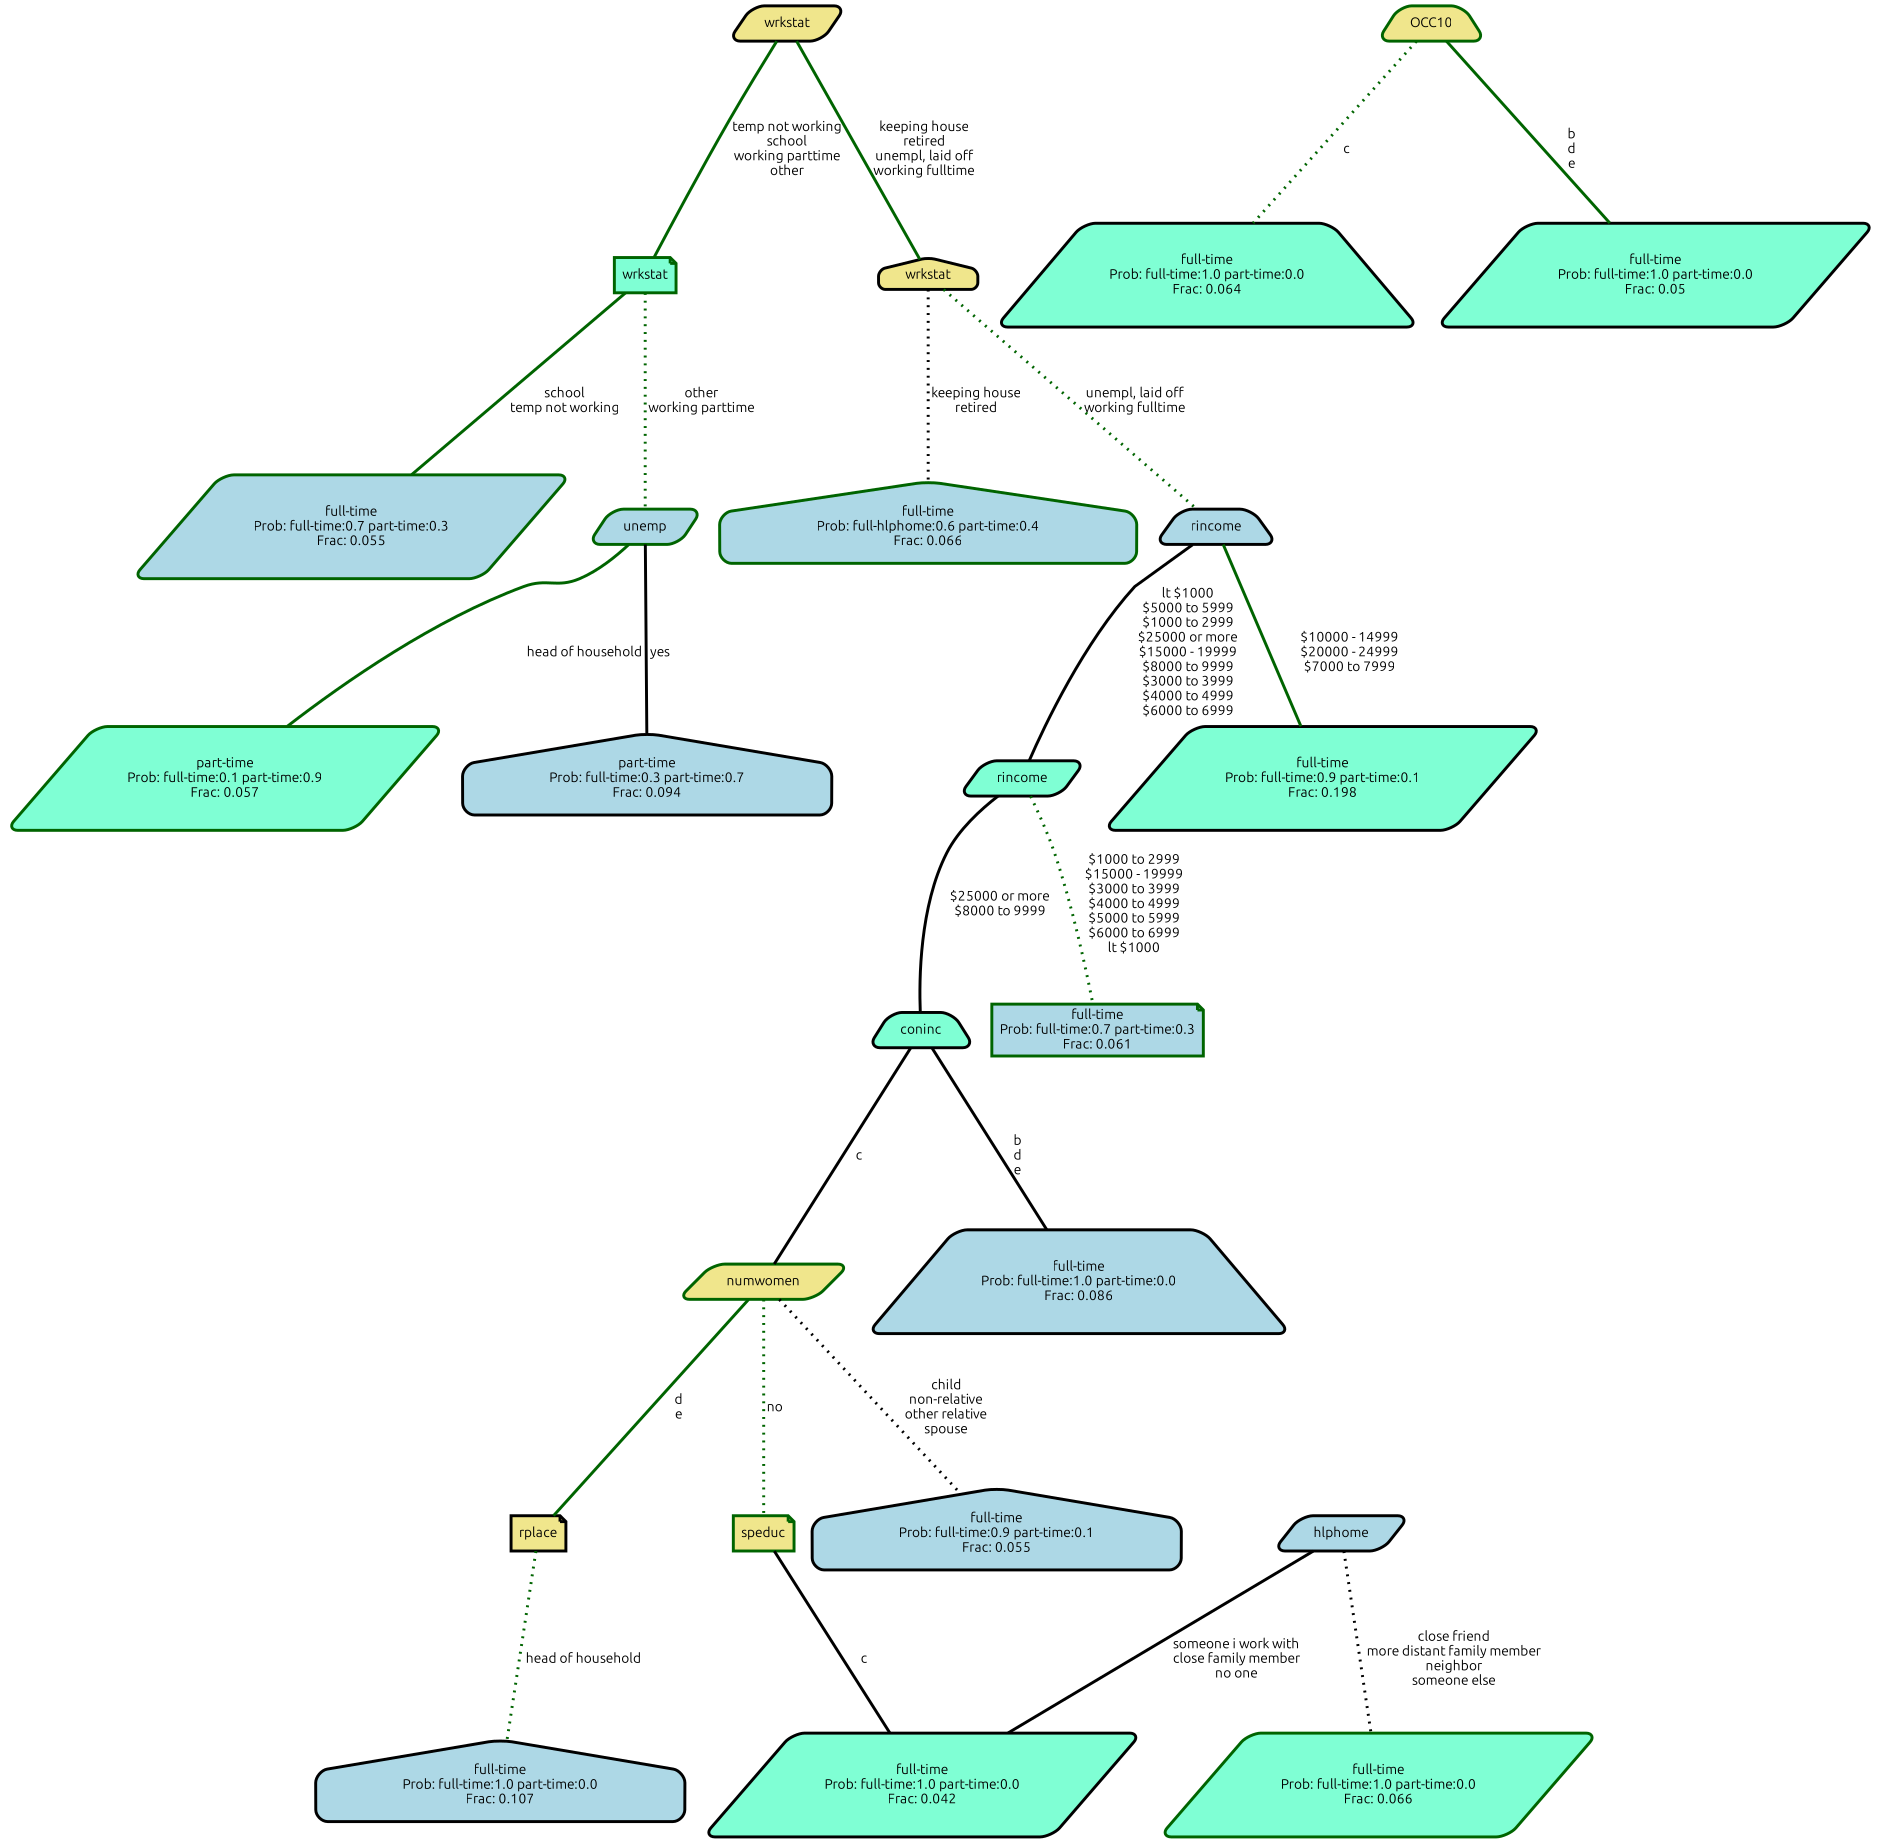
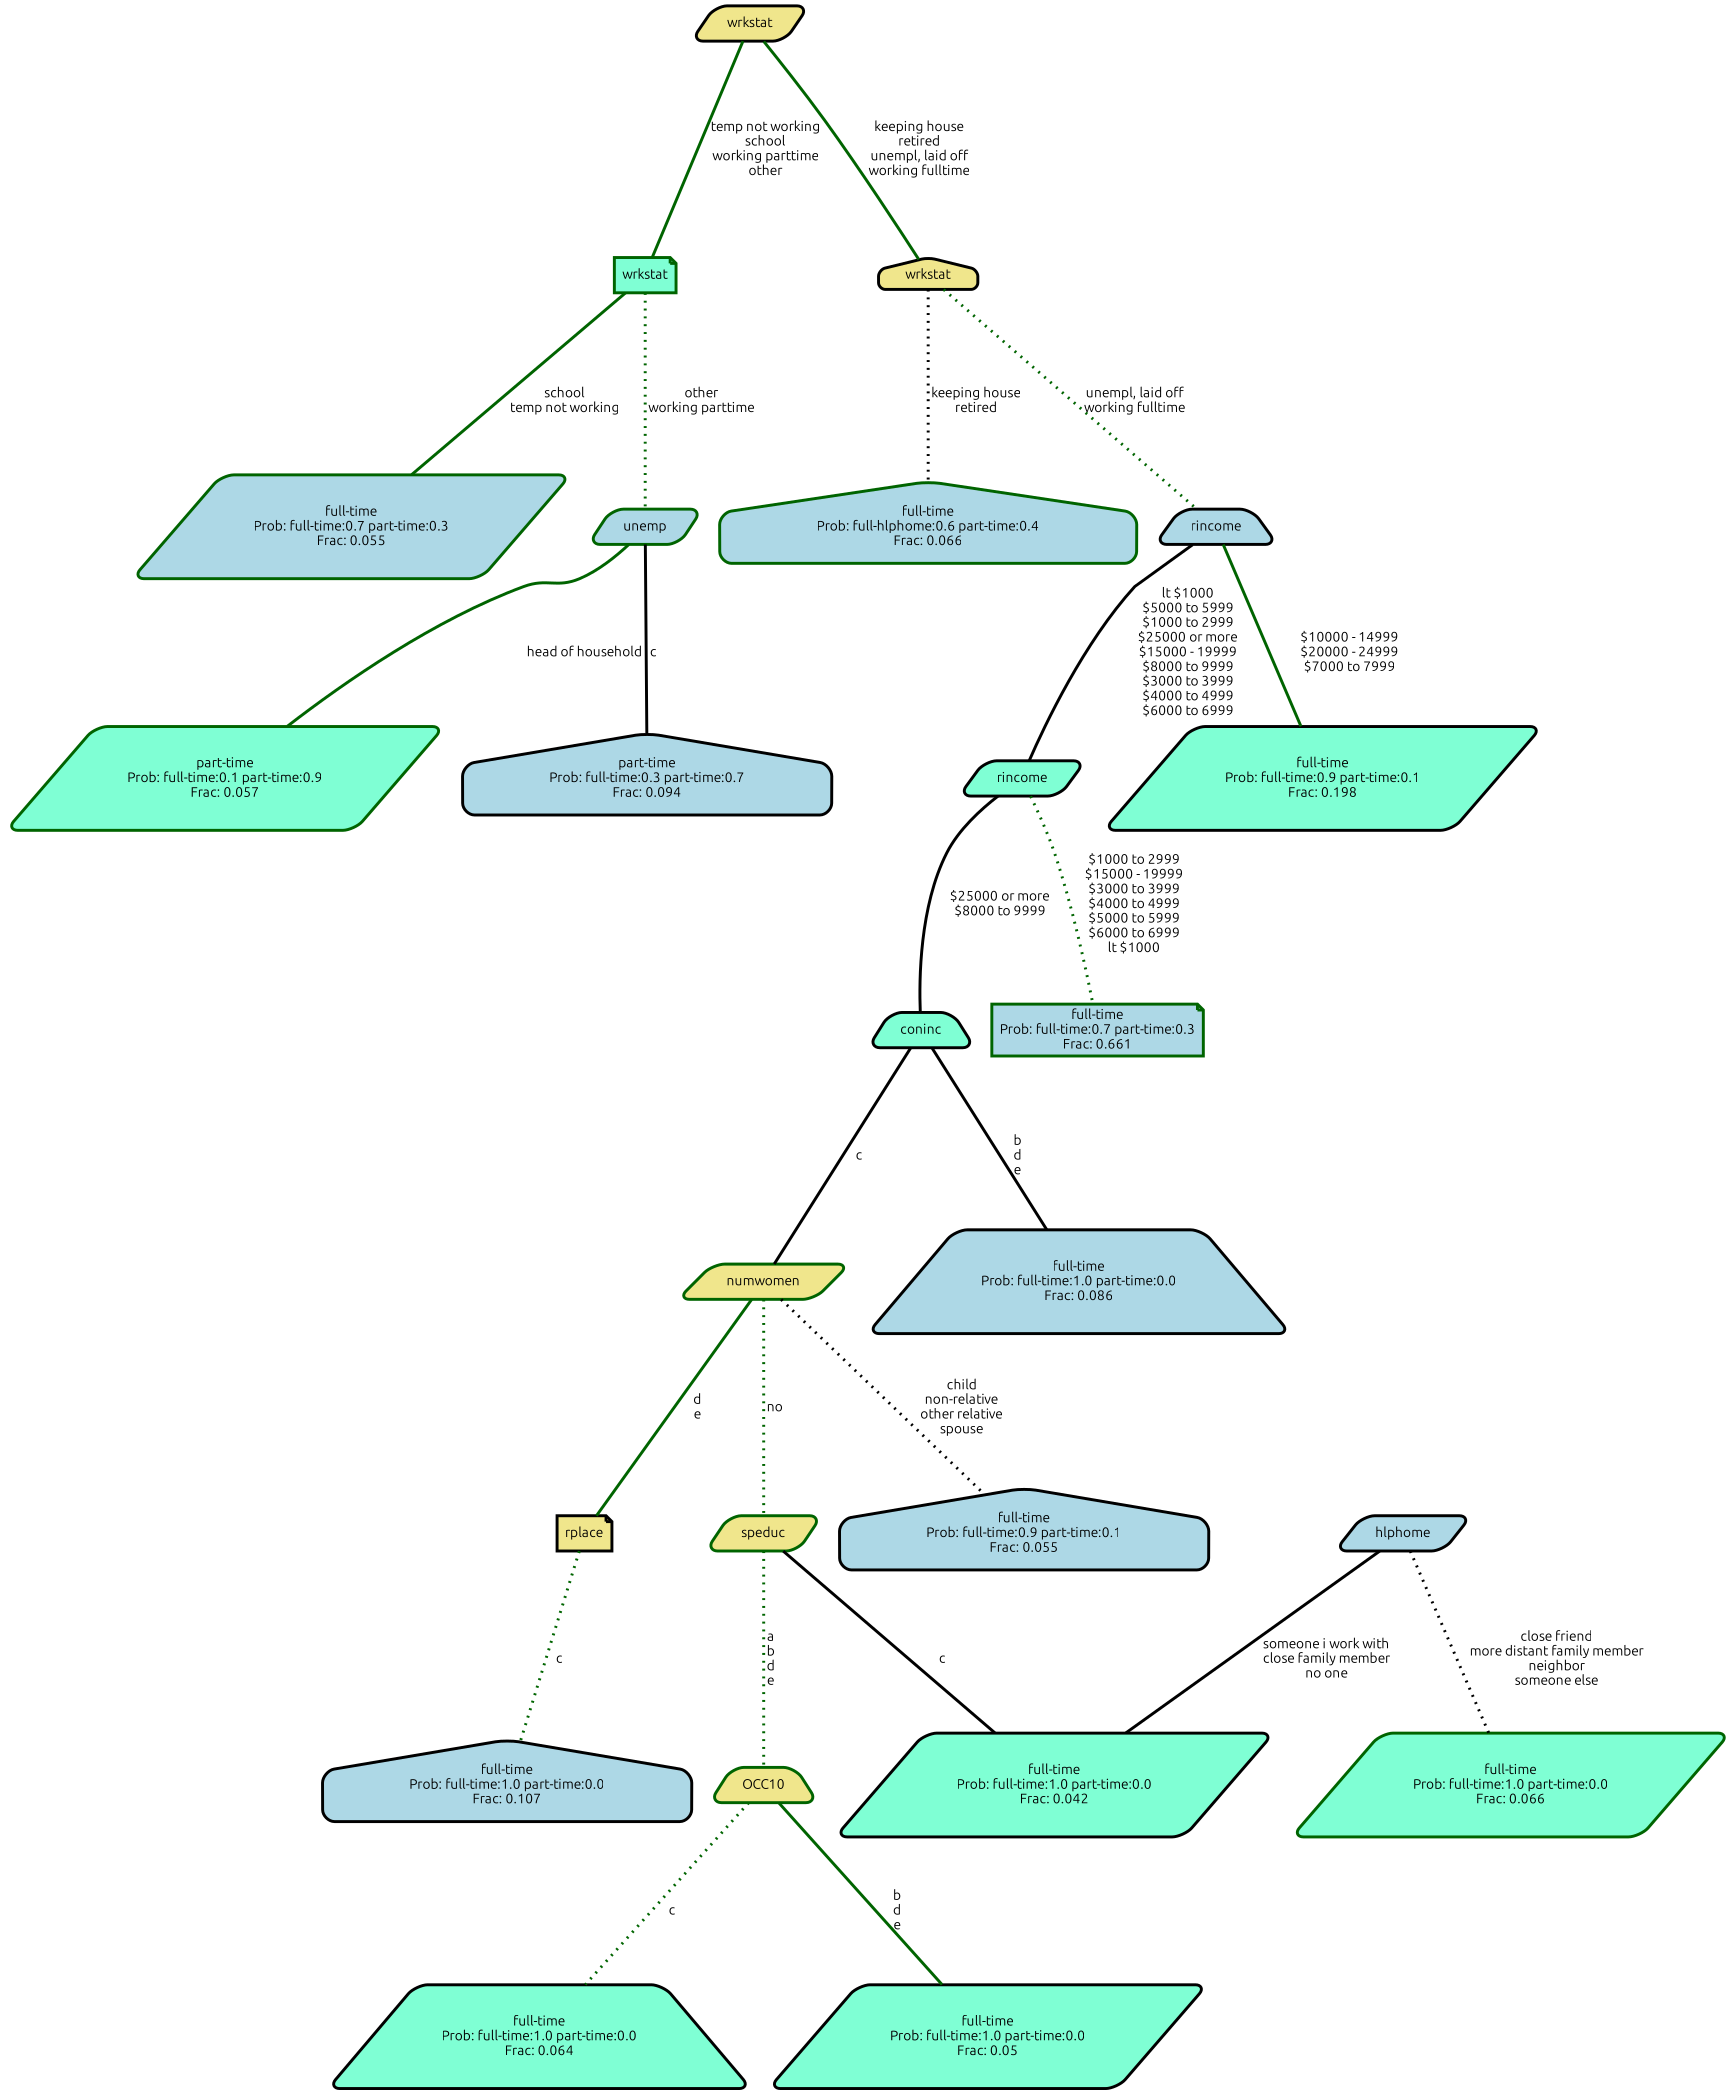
edge "unemp" -- "part-time Prob: full-time:0.3 part-time:0.7 Frac: 0.094": label " yes" -> " c"
node "full-time Prob: full-time:0.7 part-time:0.3 Frac: 0.061": label "full-time Prob: full-time:0.7 part-time:0.3 Frac: 0.061" -> "full-time Prob: full-time:0.7 part-time:0.3 Frac: 0.661"
node "speduc": shape note -> parallelogram
edge "rplace" -- "full-time Prob: full-time:1.0 part-time:0.0 Frac: 0.107": label " head of household" -> " c"
edge "speduc" -- "OCC10": added, label "a b d e"
